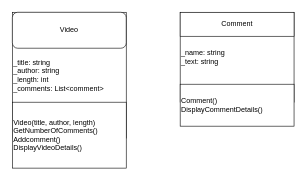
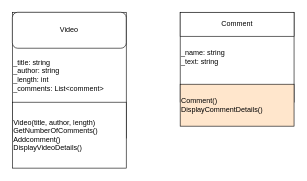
node "Comment() DisplayCommentDetails()": fillcolor #ffffff -> #ffe6cc
